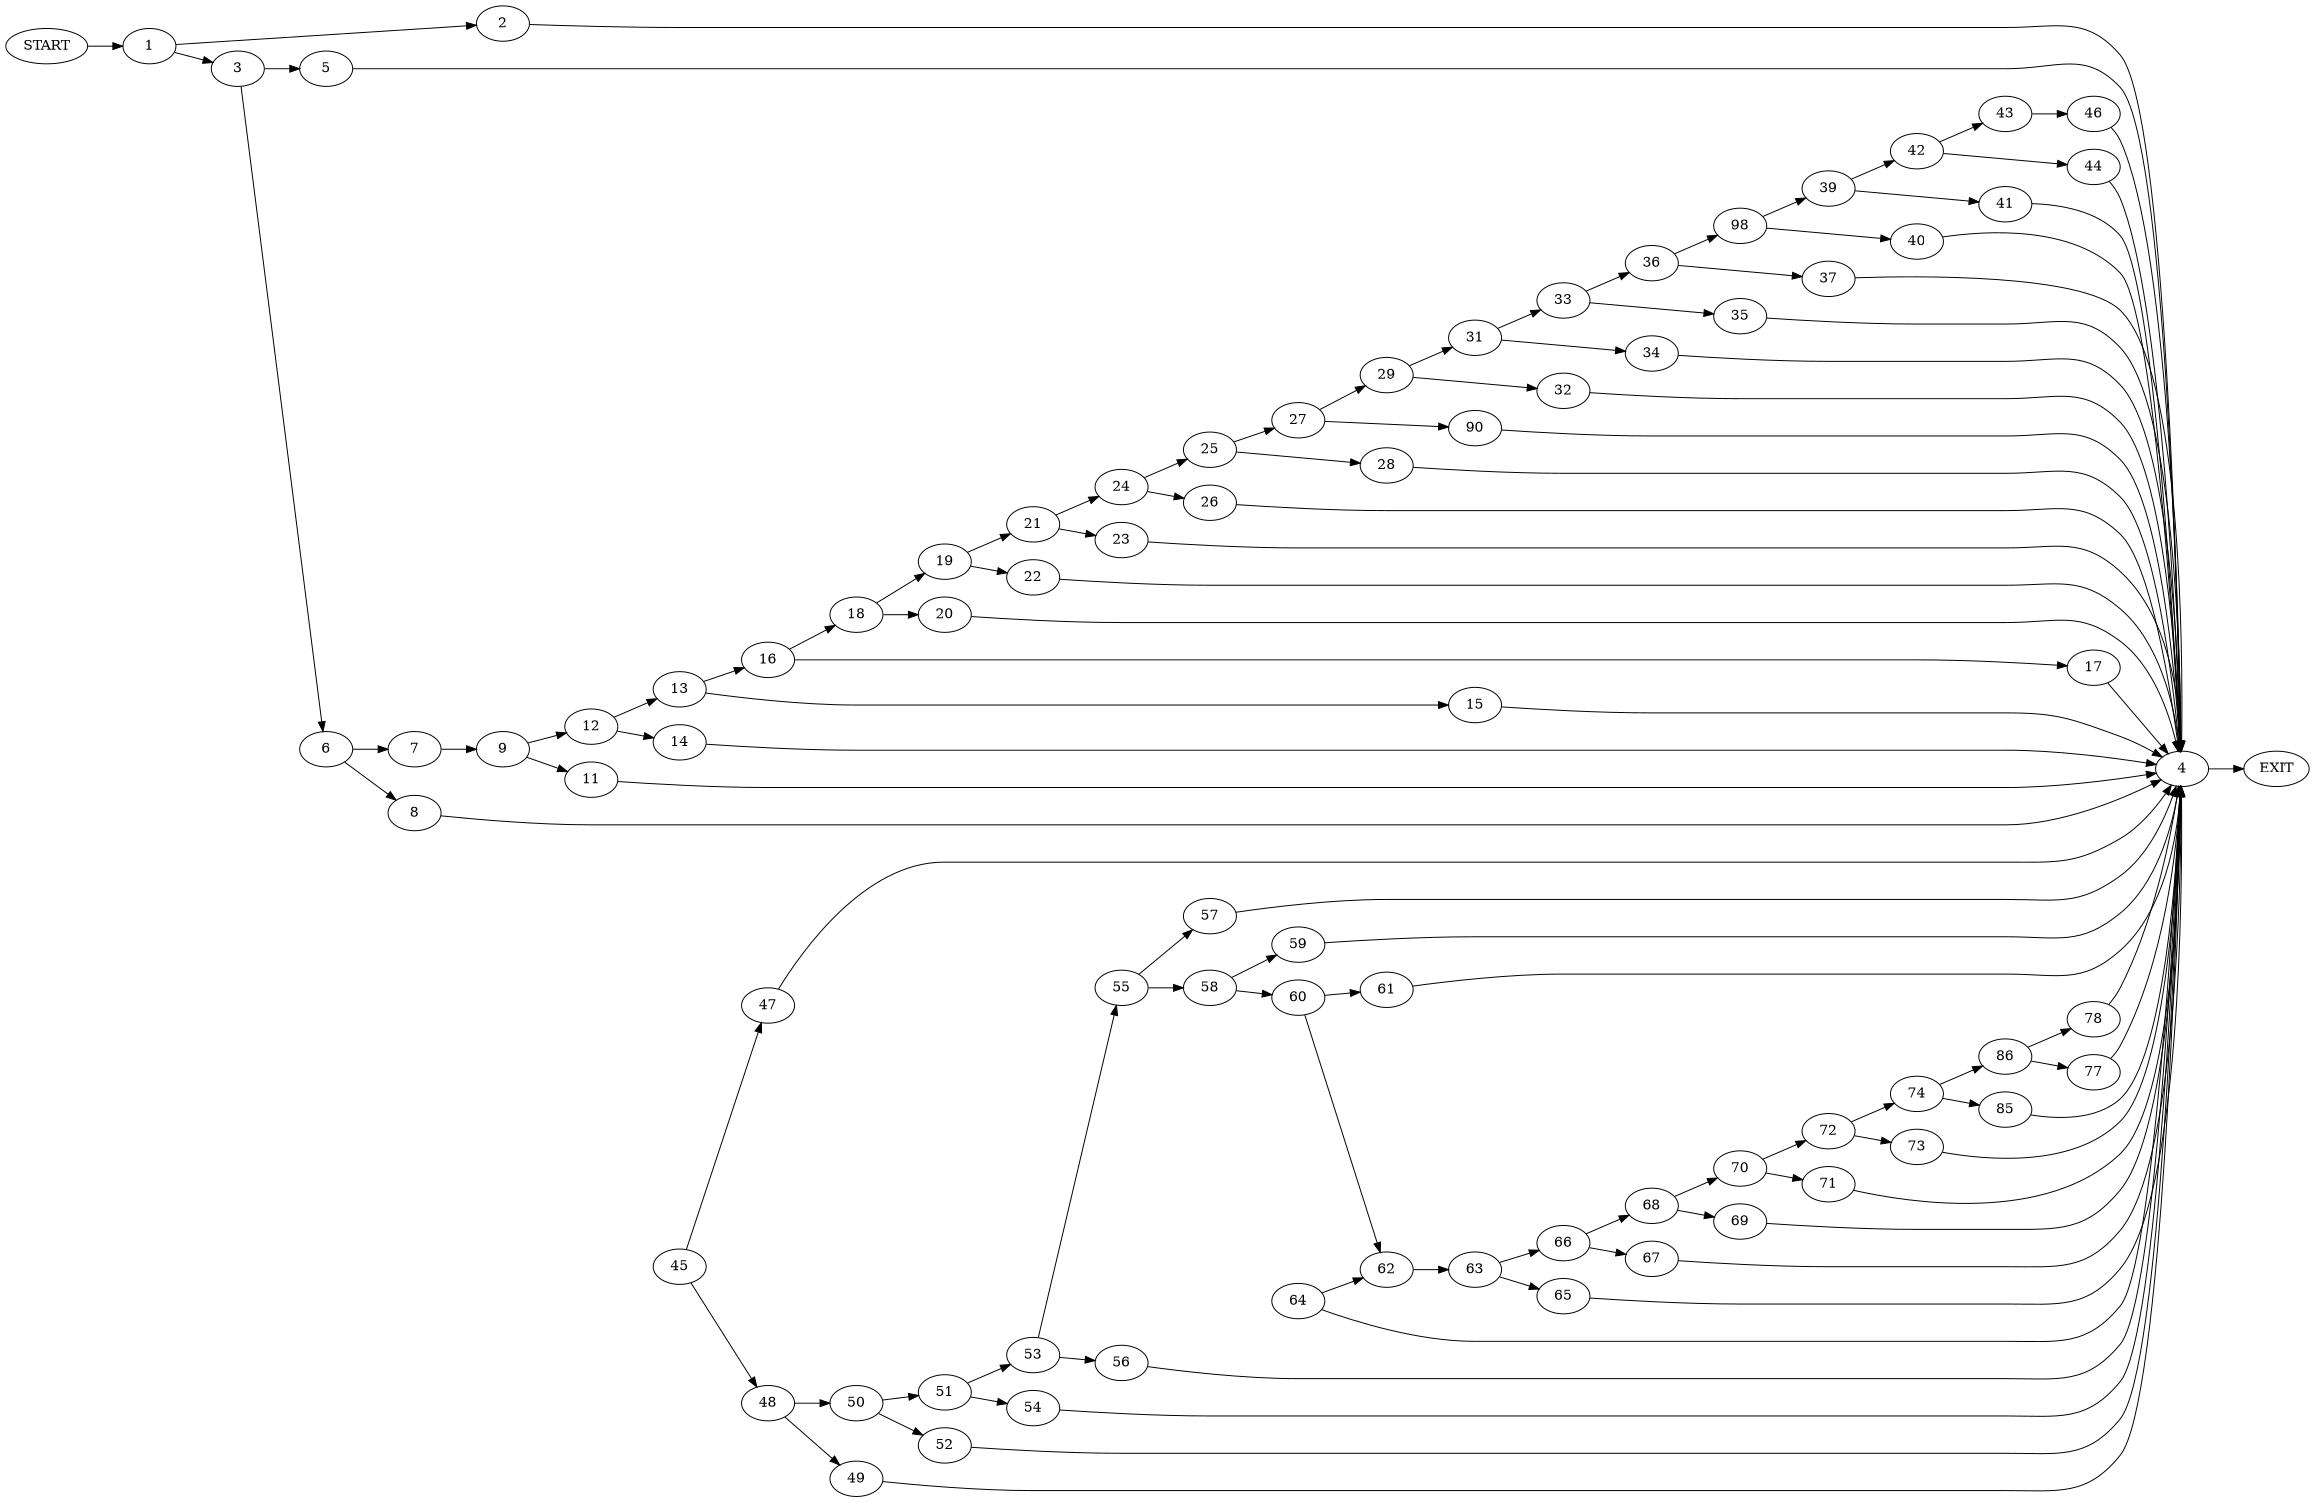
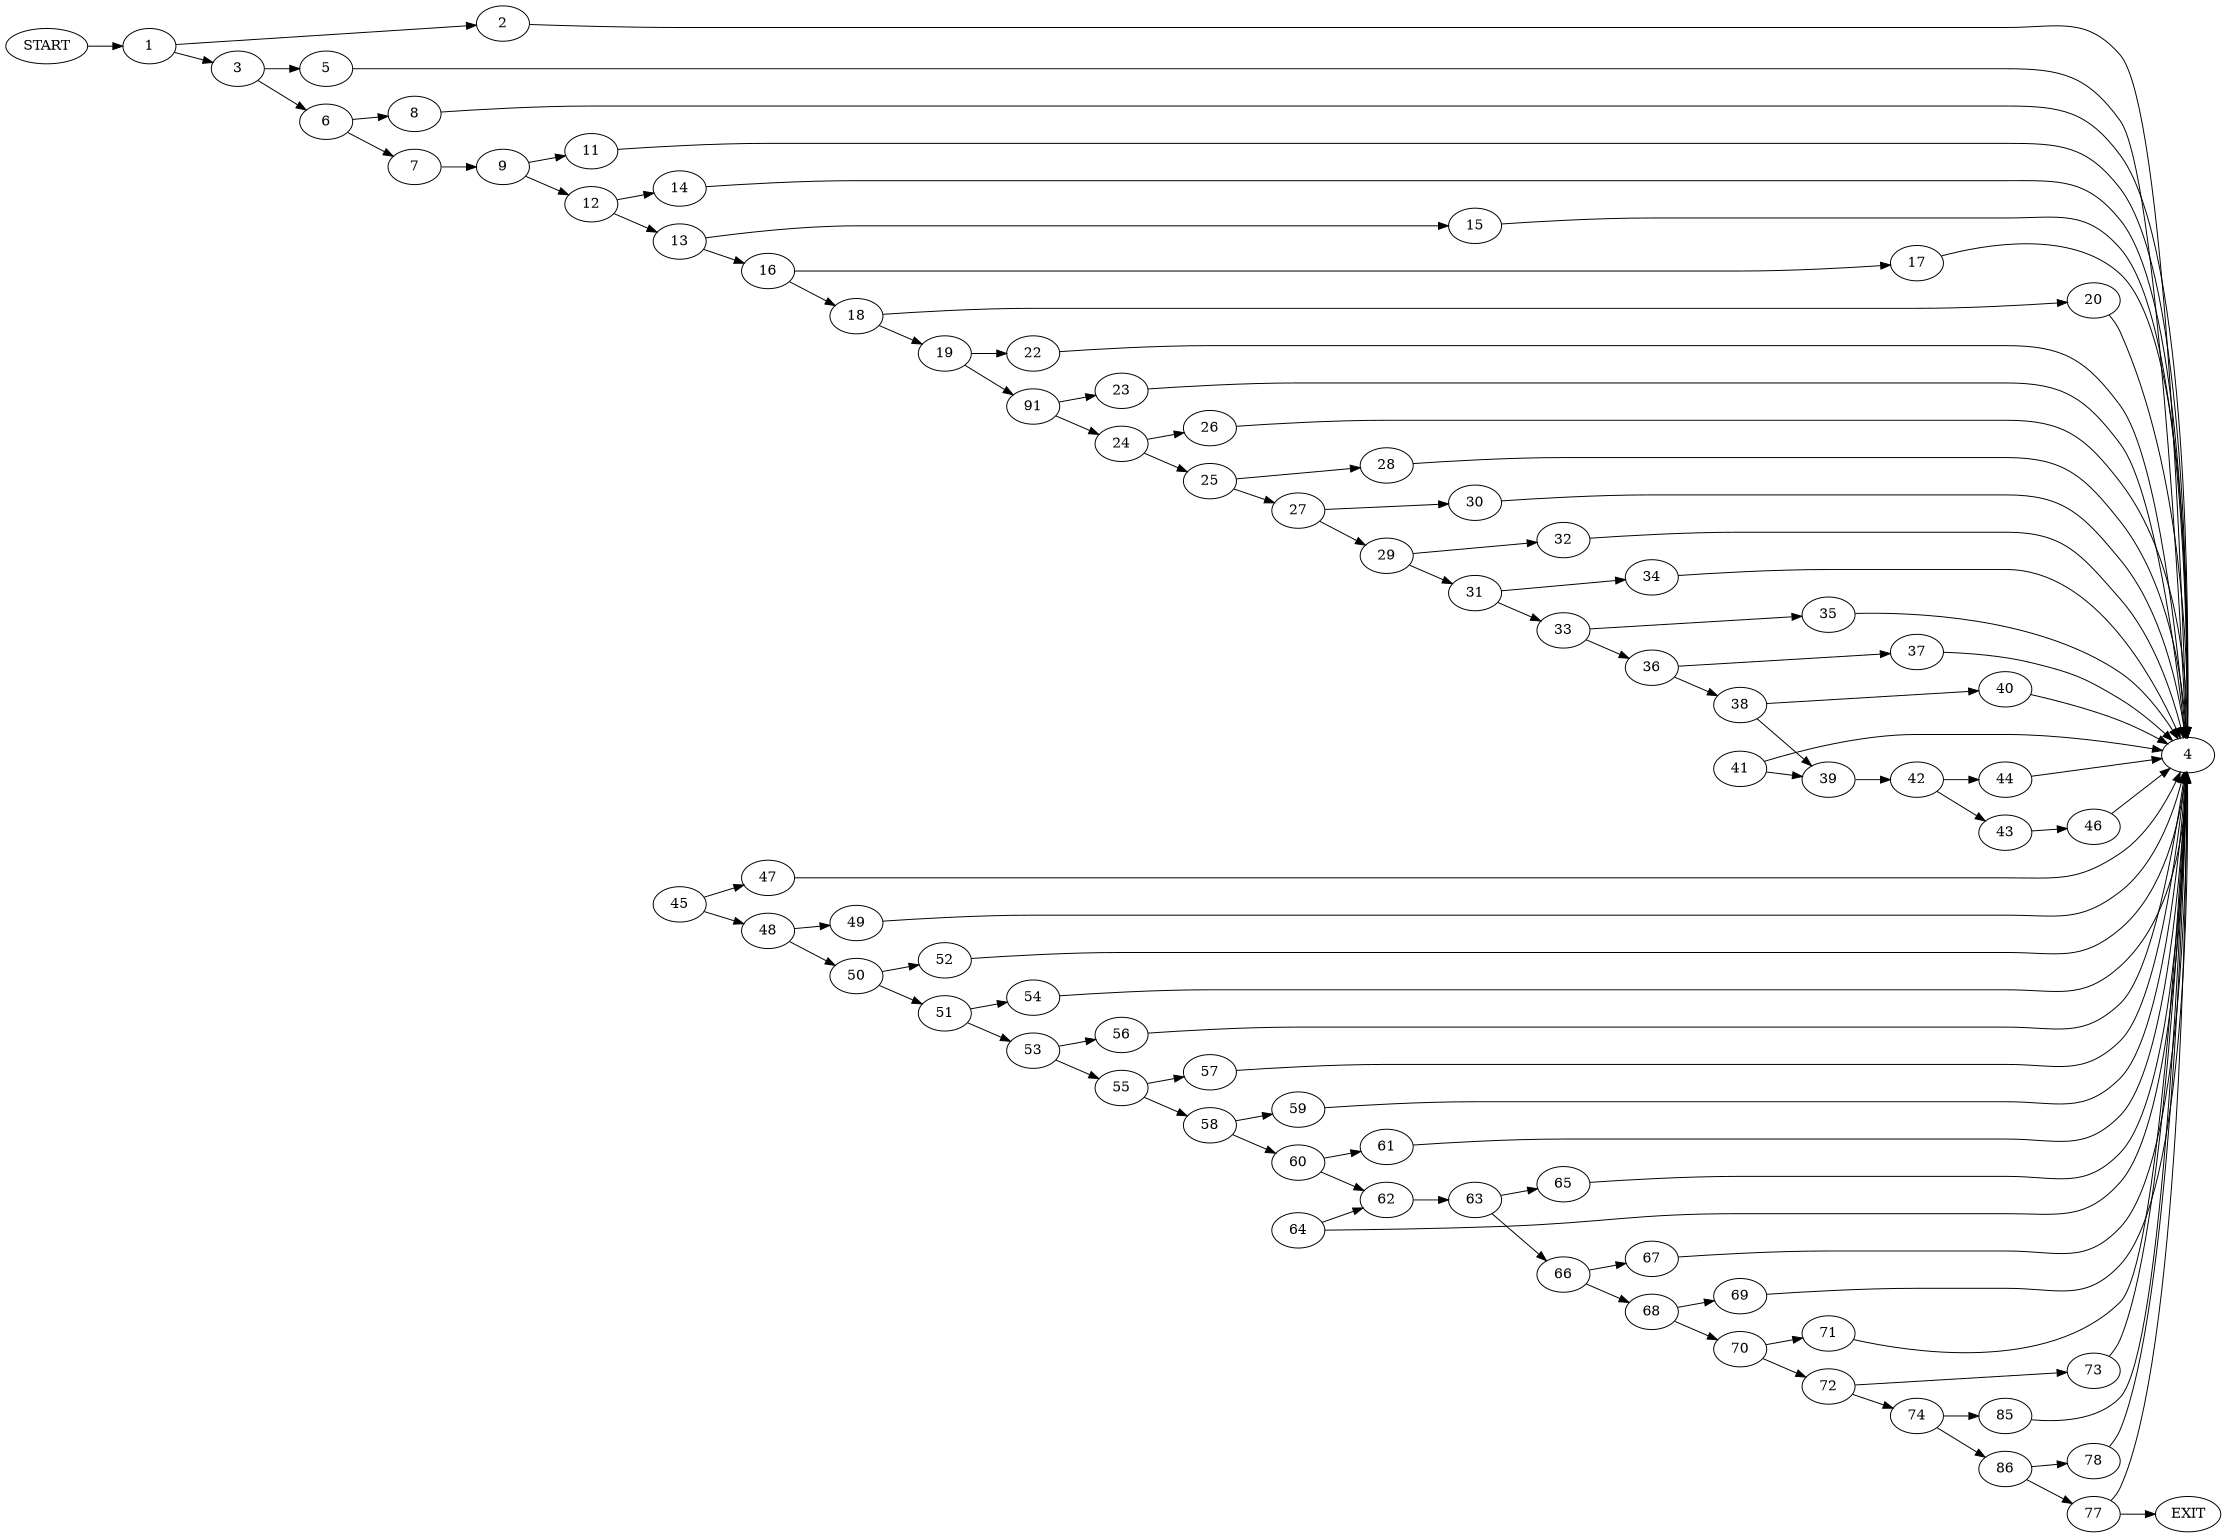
edge "39" -> "41": reversed
node "98": label "98" -> "38"
node "90": label "90" -> "30"
node "21": label "21" -> "91"
edge "4" -> "EXIT": now "77" -> "EXIT"
